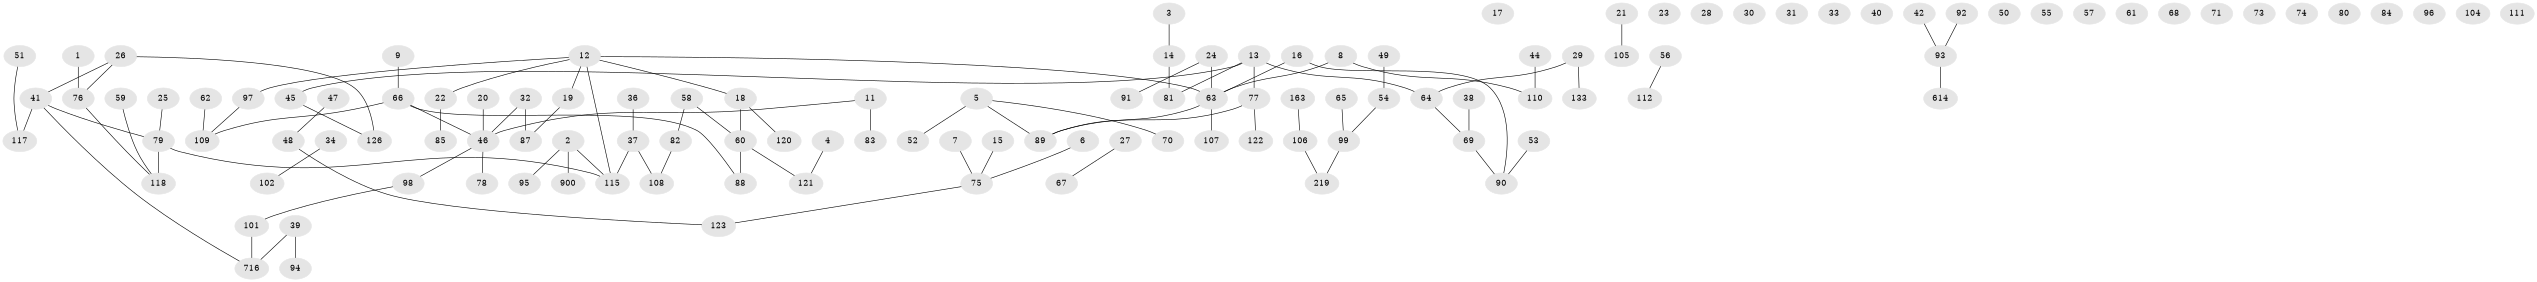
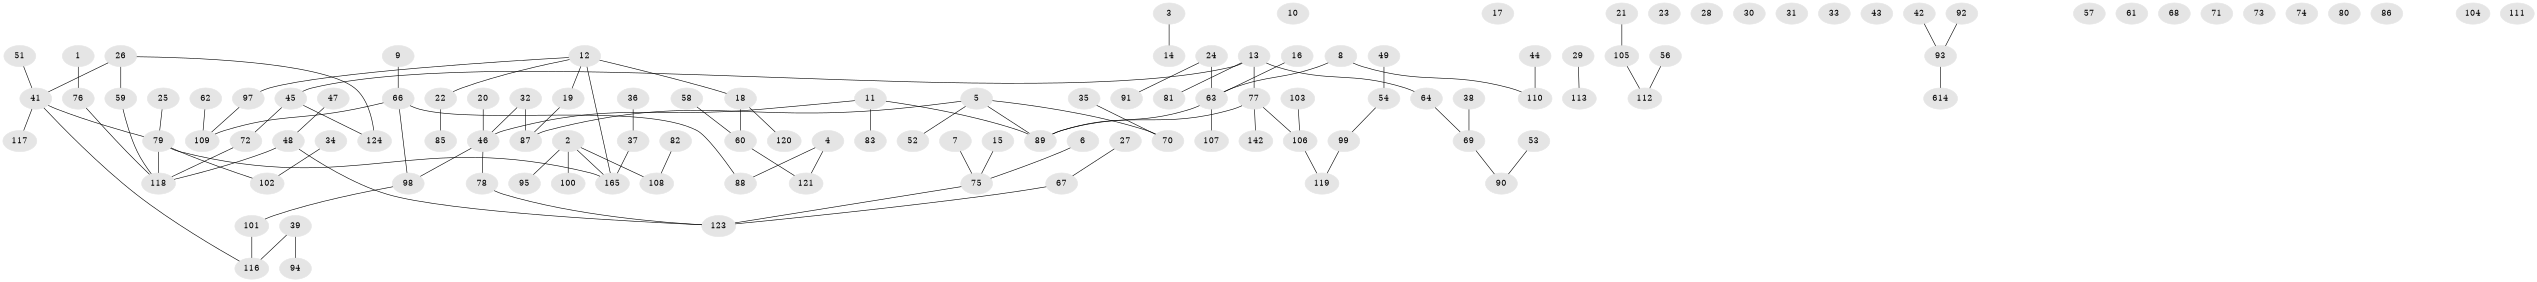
node "10": added
node "40": label "40" -> "43"
node "50": removed
node "55": removed
node "84": label "84" -> "86"
node "96": removed
edge "12" -- "63": removed
edge "16" -- "90": removed
edge "26" -- "76": now "26" -- "59"
edge "14" -- "81": removed
edge "29" -- "64": removed
edge "105" -- "112": added
edge "51" -- "117": now "51" -- "41"
node "35": added
node "163": label "163" -> "103"
node "65": removed
node "133": label "133" -> "113"
edge "5" -- "87": added
edge "11" -- "89": added
edge "66" -- "46": now "66" -- "98"
edge "58" -- "82": removed
edge "77" -- "106": added
node "72": added
node "126": label "126" -> "124"
node "122": label "122" -> "142"
edge "37" -- "108": now "2" -- "108"
edge "60" -- "88": now "4" -- "88"
edge "79" -- "102": added
edge "48" -- "118": added
node "900": label "900" -> "100"
node "115": label "115" -> "165"
node "219": label "219" -> "119"
edge "67" -- "123": added
edge "78" -- "123": added
node "716": label "716" -> "116"
